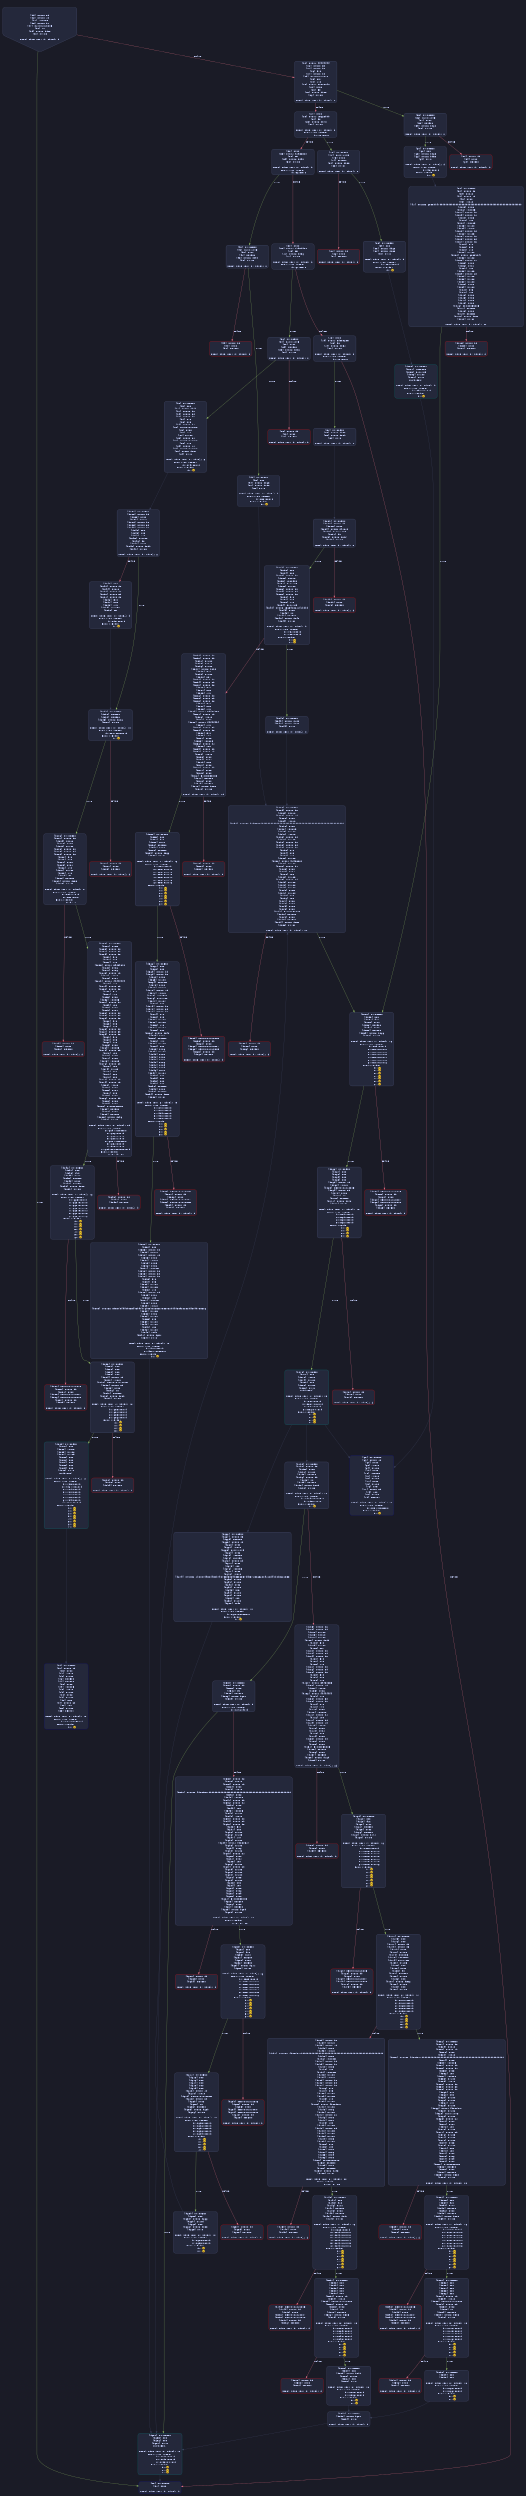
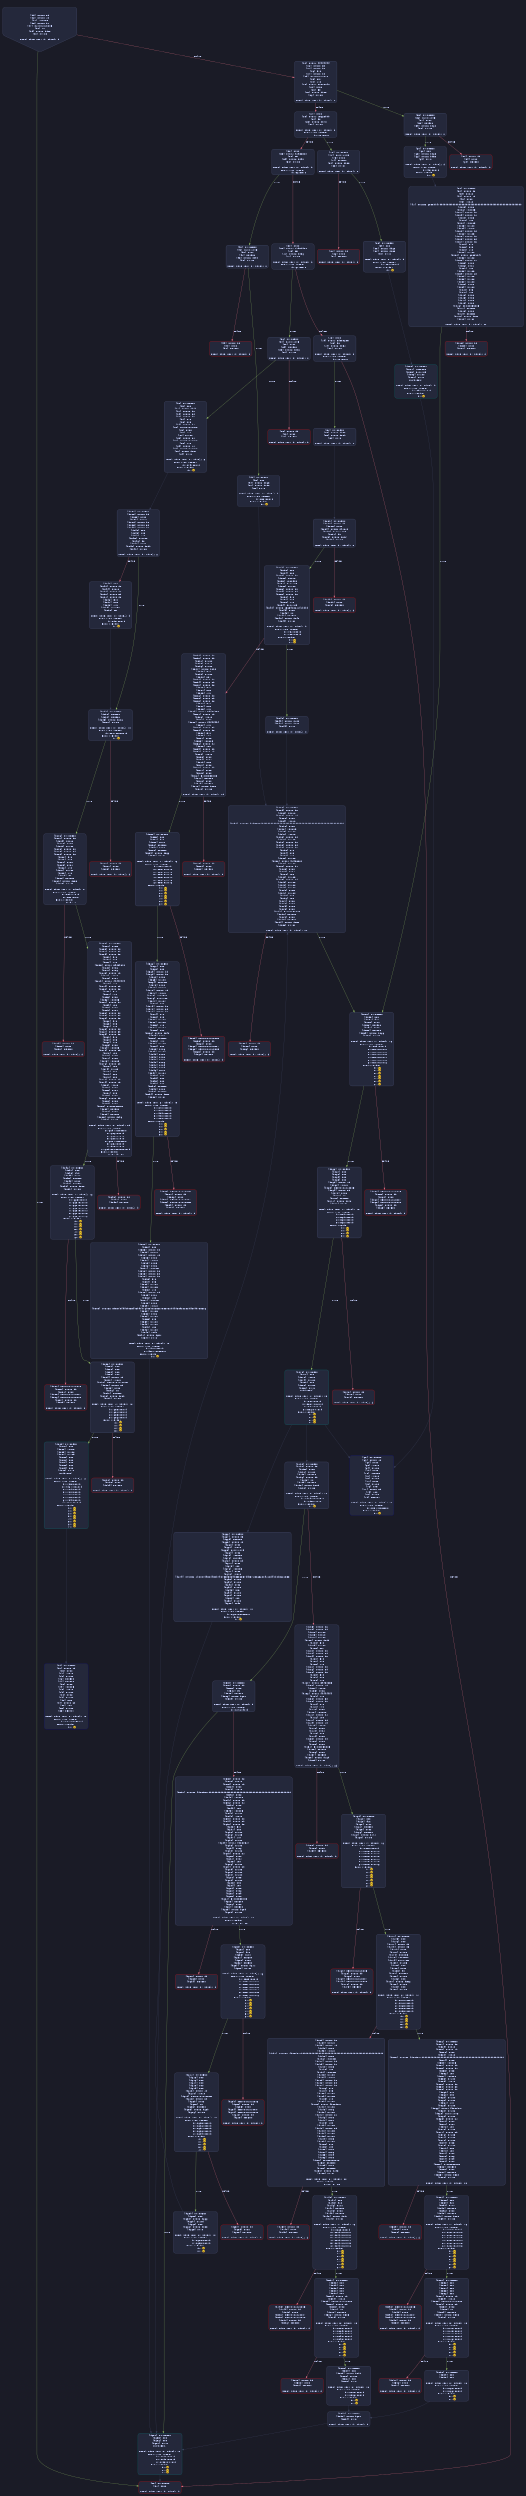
node "[53] JUMPDEST [54] STOP Stack size req: 0, sizeΔ: 0": color darkblue -> red
